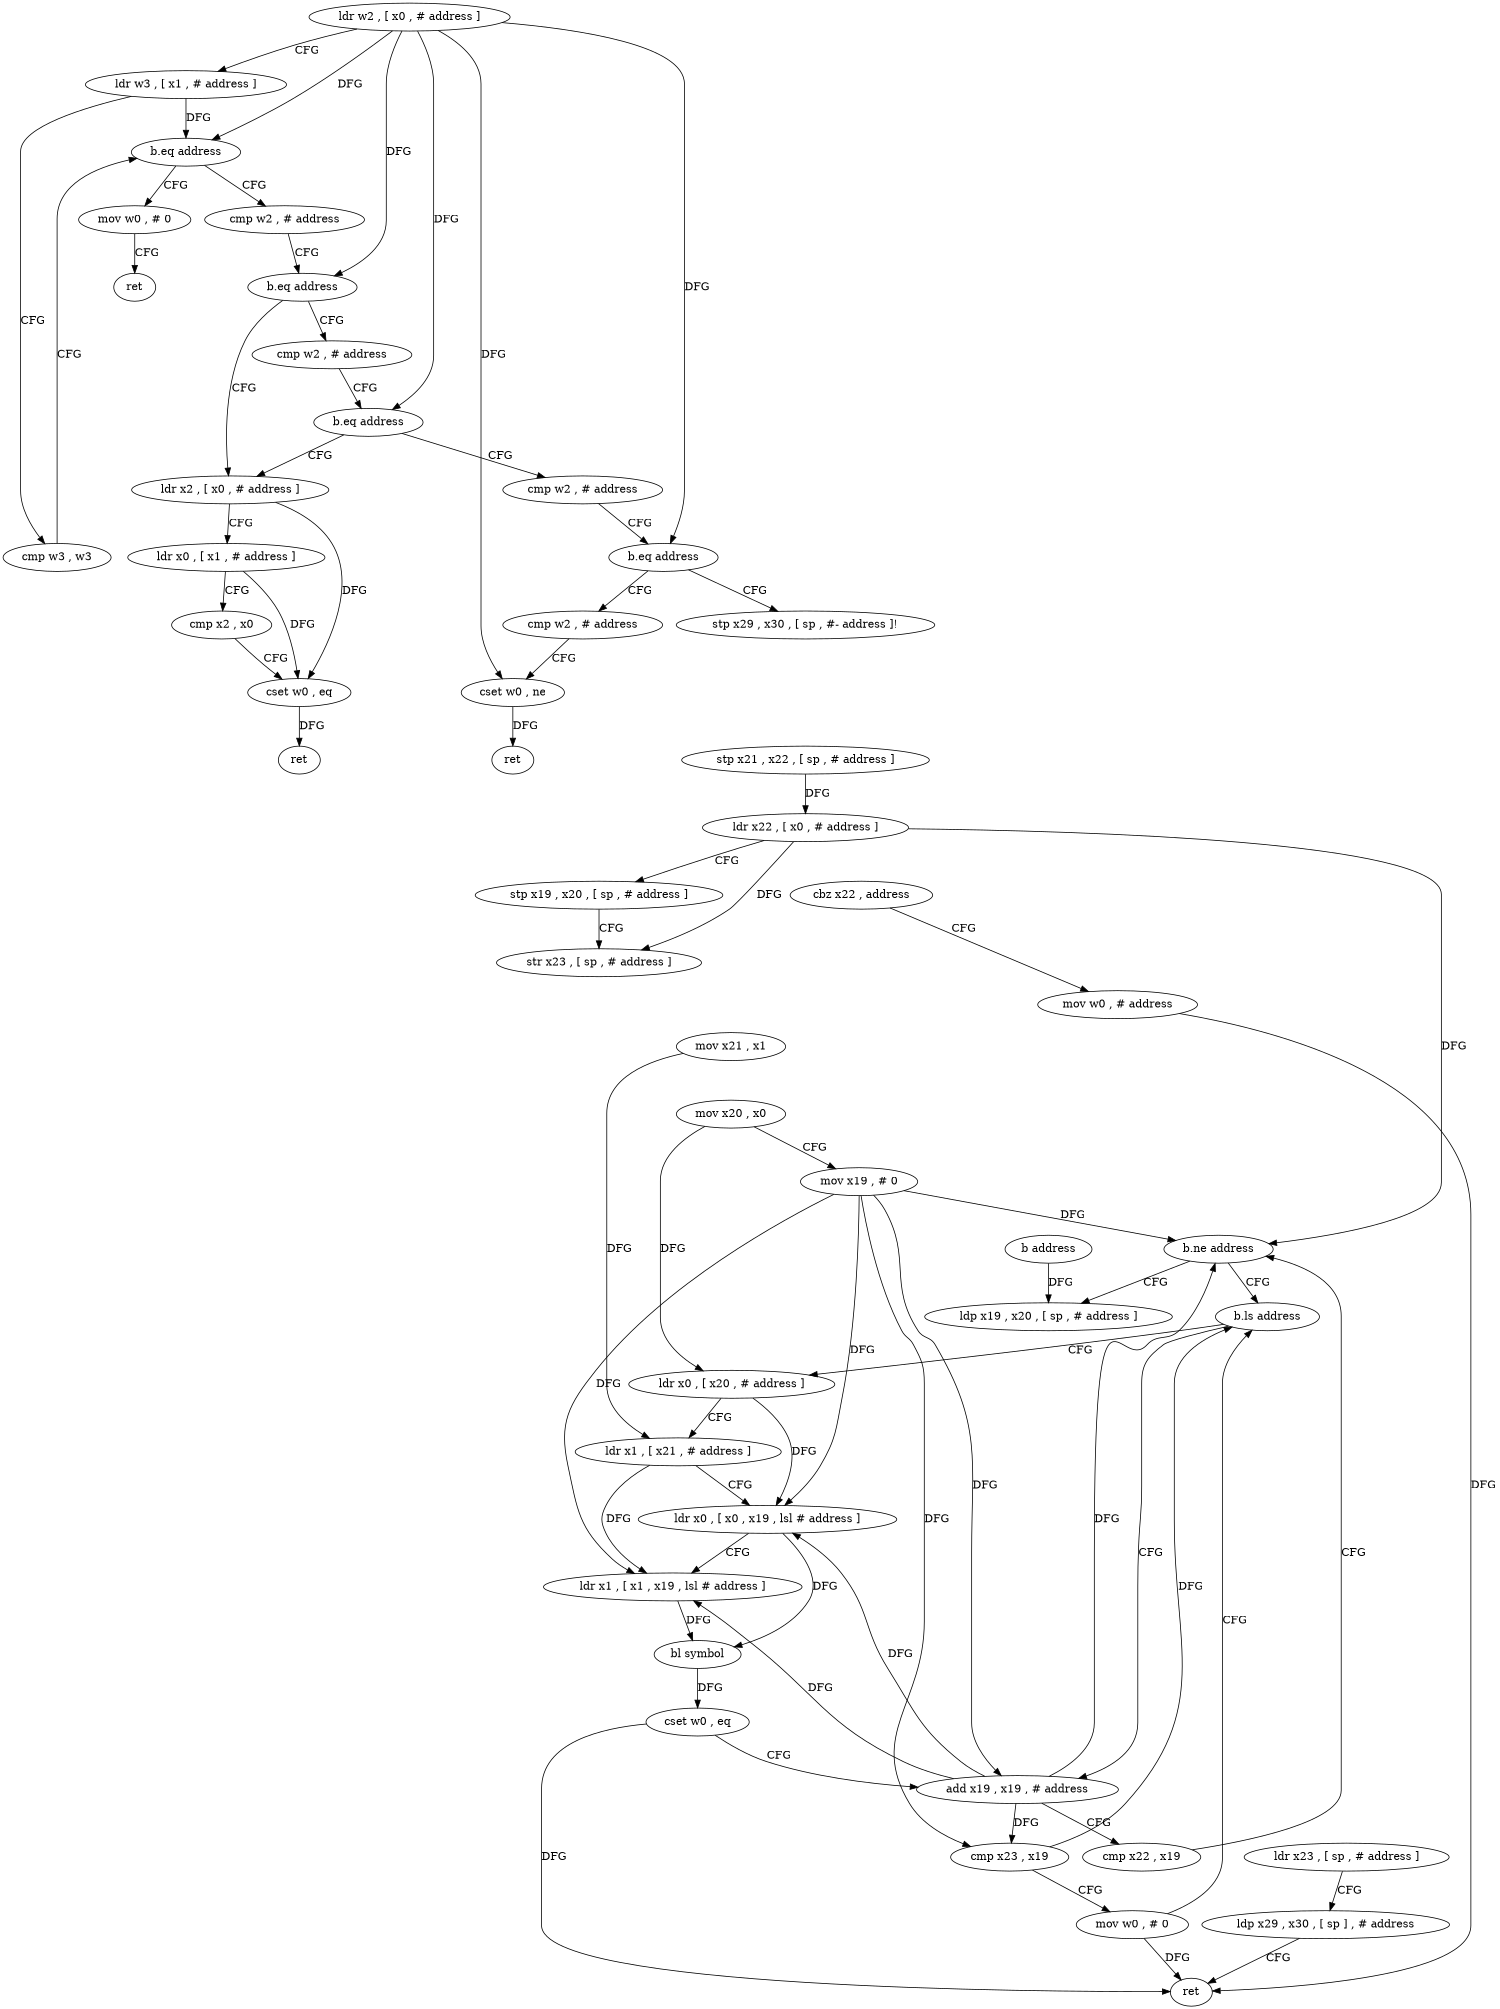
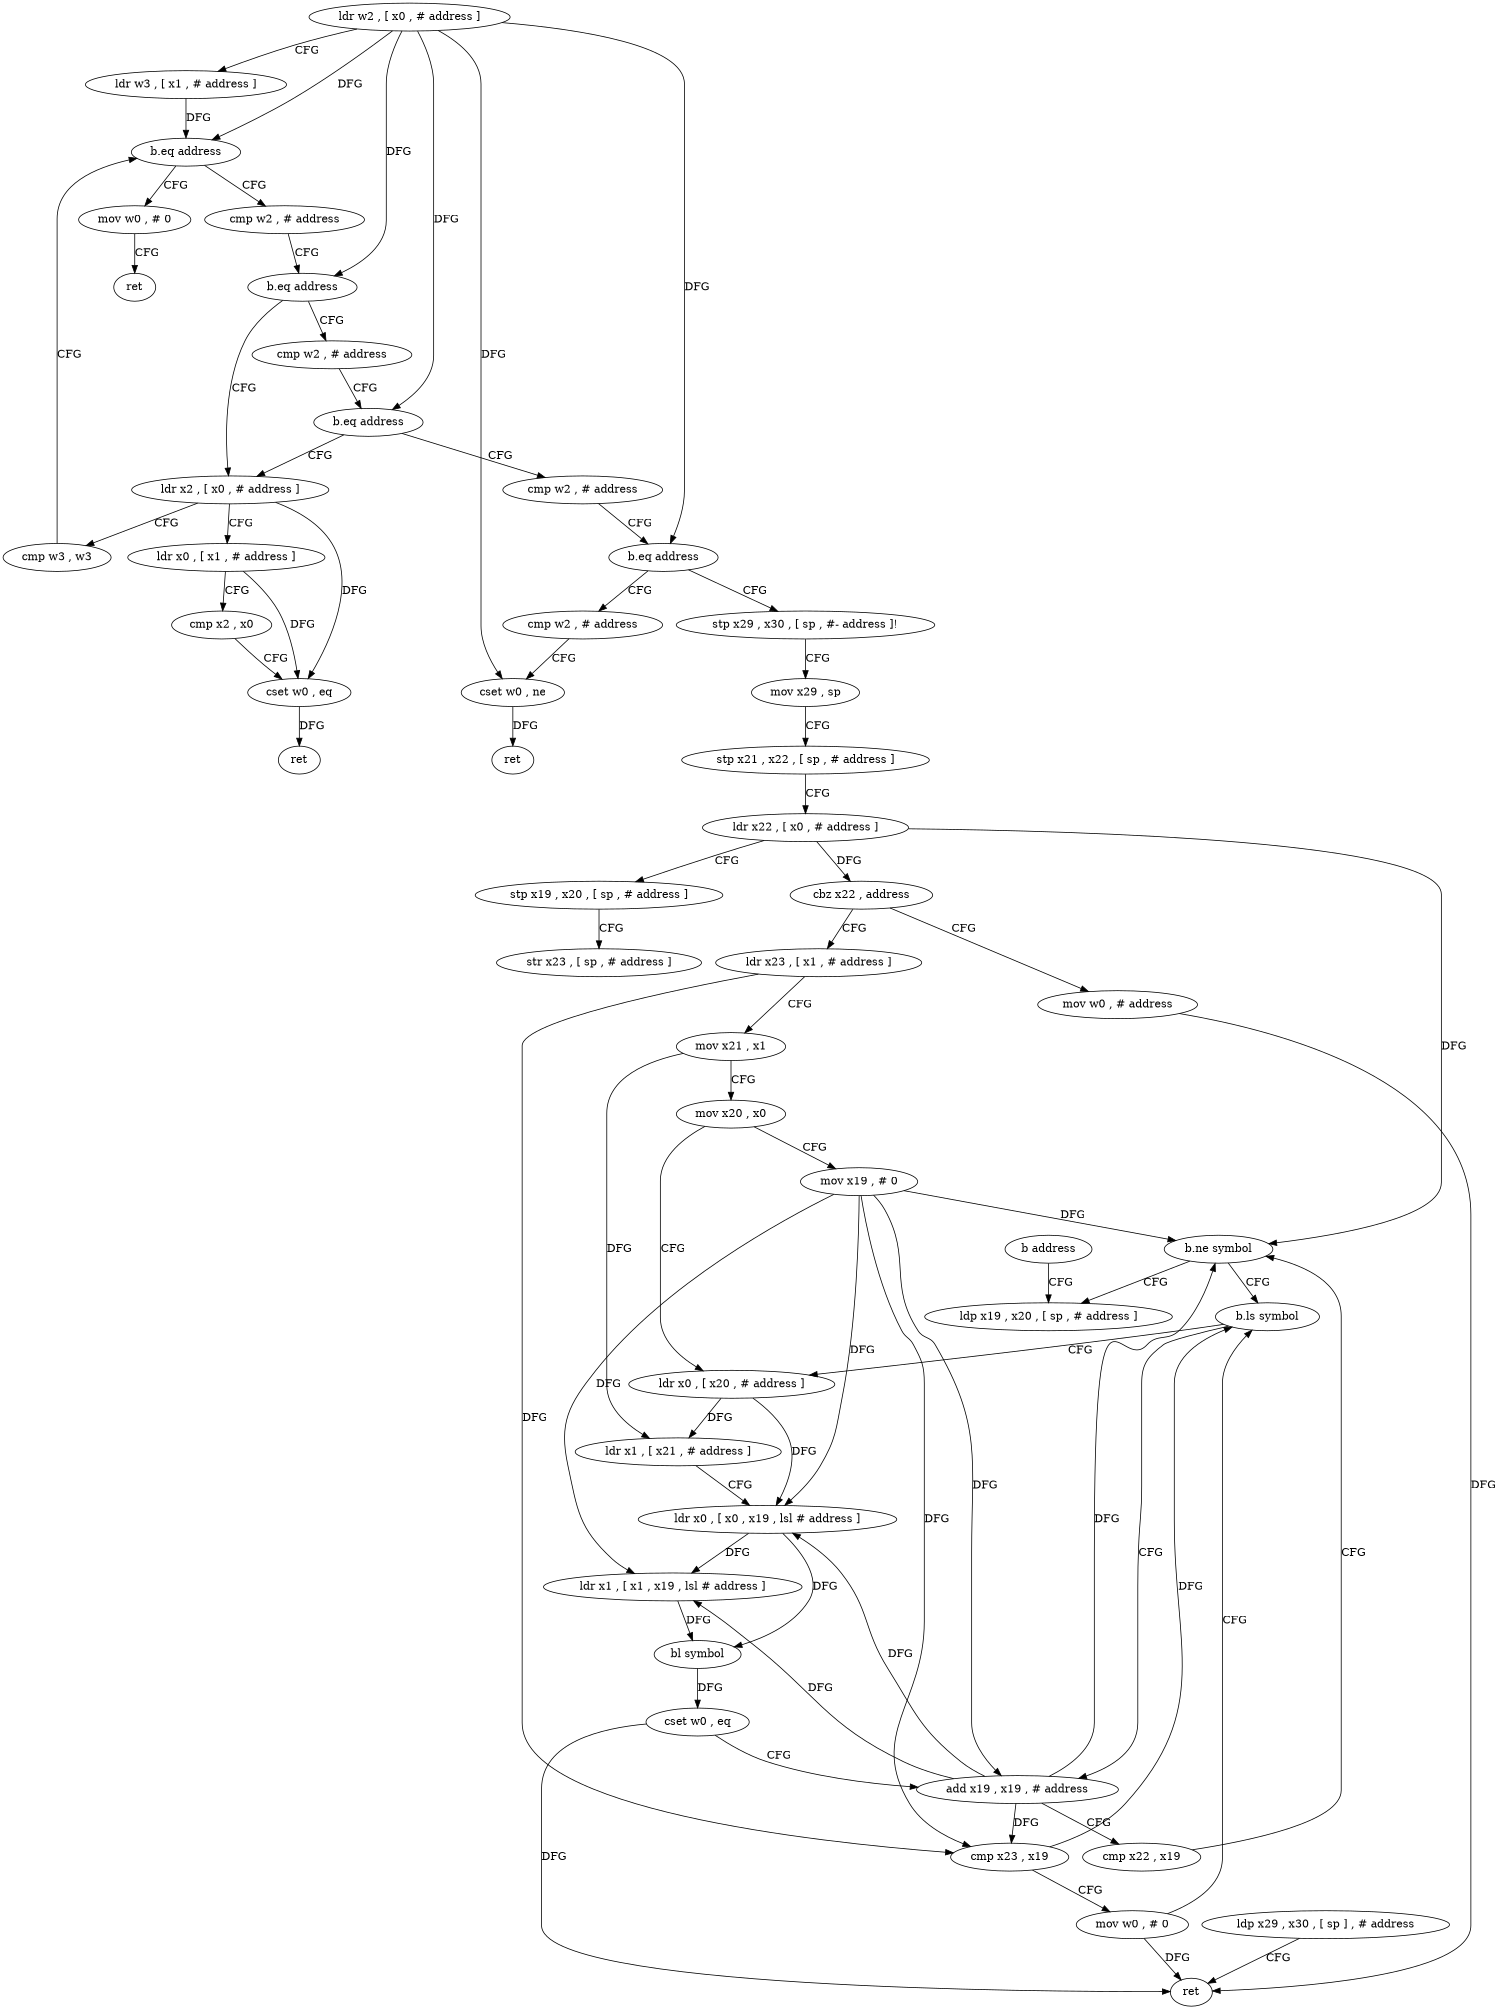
edge "ldr w3 , [ x1 , # address ]" -> "cmp w3 , w3": now "ldr x2 , [ x0 , # address ]" -> "cmp w3 , w3"
node "mov x29 , sp": added
edge "stp x21 , x22 , [ sp , # address ]" -> "ldr x22 , [ x0 , # address ]": label "DFG" -> "CFG"
edge "ldr x22 , [ x0 , # address ]" -> "str x23 , [ sp , # address ]": now "ldr x22 , [ x0 , # address ]" -> "cbz x22 , address"
node "ldr x23 , [ x1 , # address ]": added
edge "mov x21 , x1" -> "mov x20 , x0": added, label "CFG"
edge "mov x20 , x0" -> "ldr x0 , [ x20 , # address ]": label "DFG" -> "CFG"
node "b.ne address": label "b.ne address" -> "b.ne symbol"
edge "b address" -> "ldp x19 , x20 , [ sp , # address ]": label "DFG" -> "CFG"
node "b.ls address": label "b.ls address" -> "b.ls symbol"
edge "ldr x0 , [ x20 , # address ]" -> "ldr x1 , [ x21 , # address ]": label "CFG" -> "DFG"
edge "ldr x1 , [ x21 , # address ]" -> "ldr x1 , [ x1 , x19 , lsl # address ]": removed, label "DFG"
edge "ldr x0 , [ x0 , x19 , lsl # address ]" -> "ldr x1 , [ x1 , x19 , lsl # address ]": label "CFG" -> "DFG"
node "ldr x23 , [ sp , # address ]": removed
